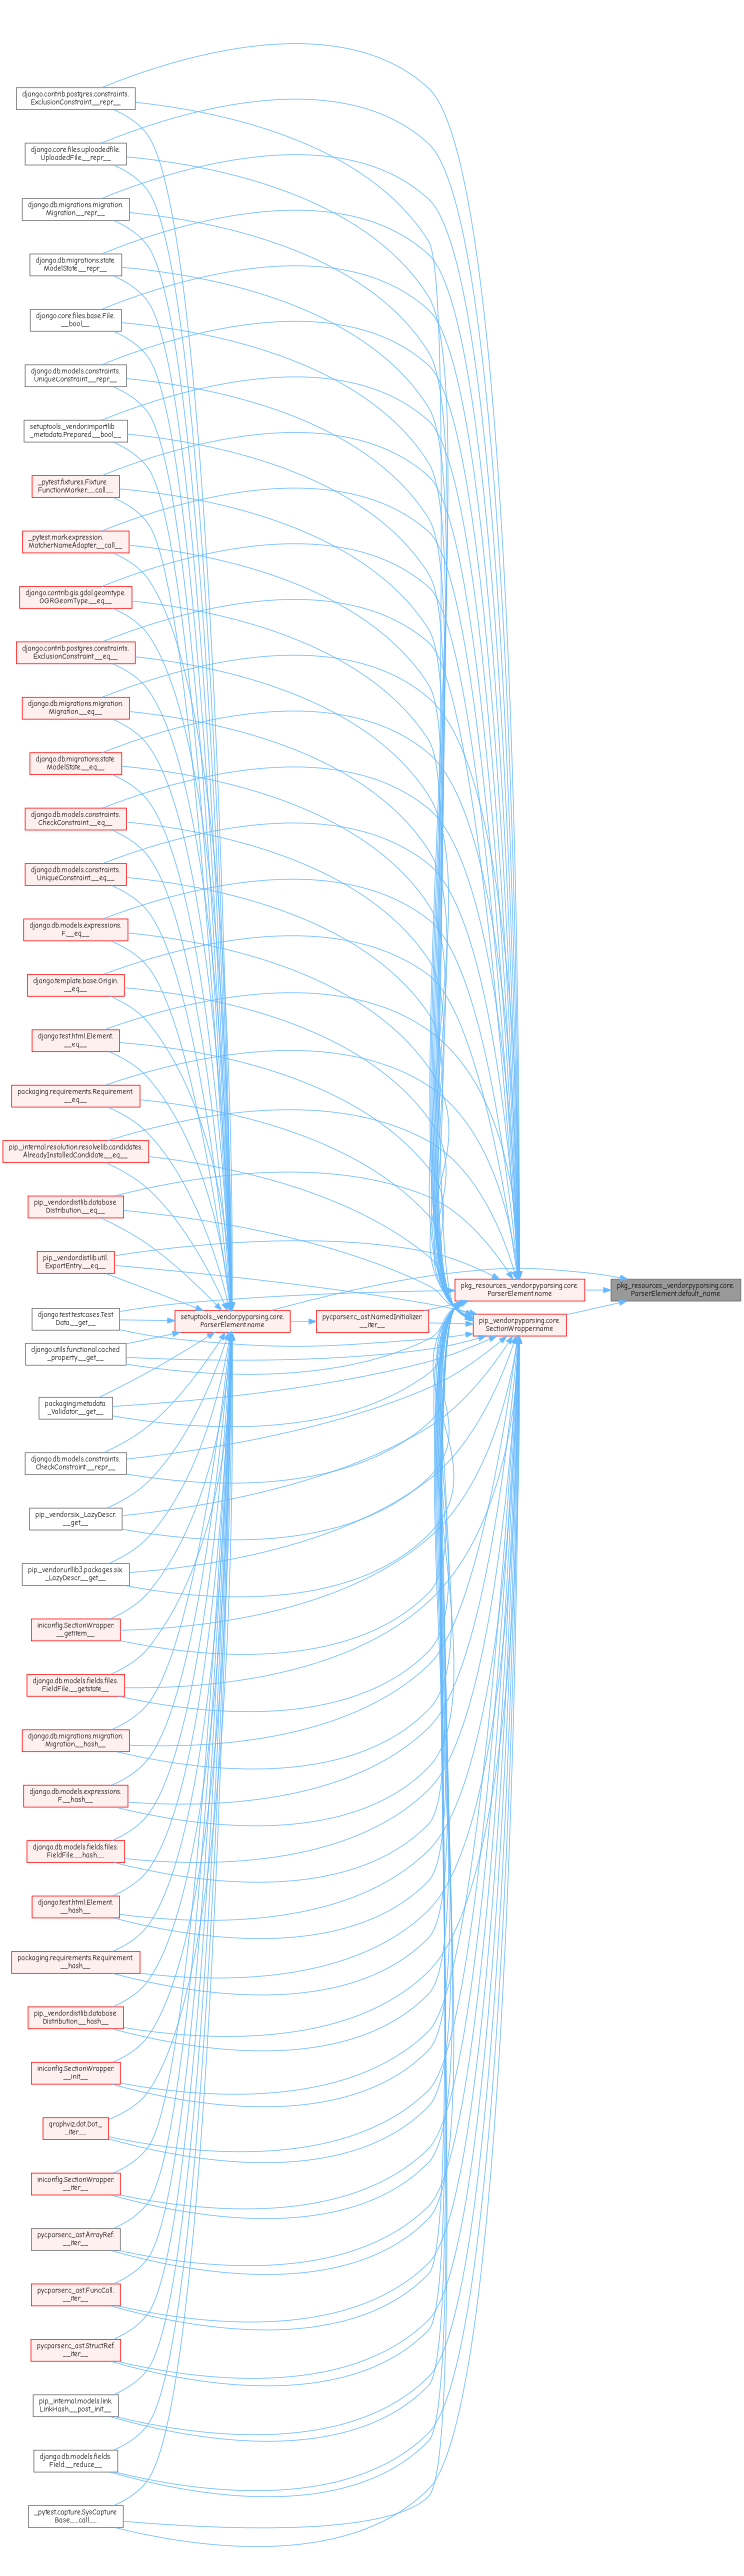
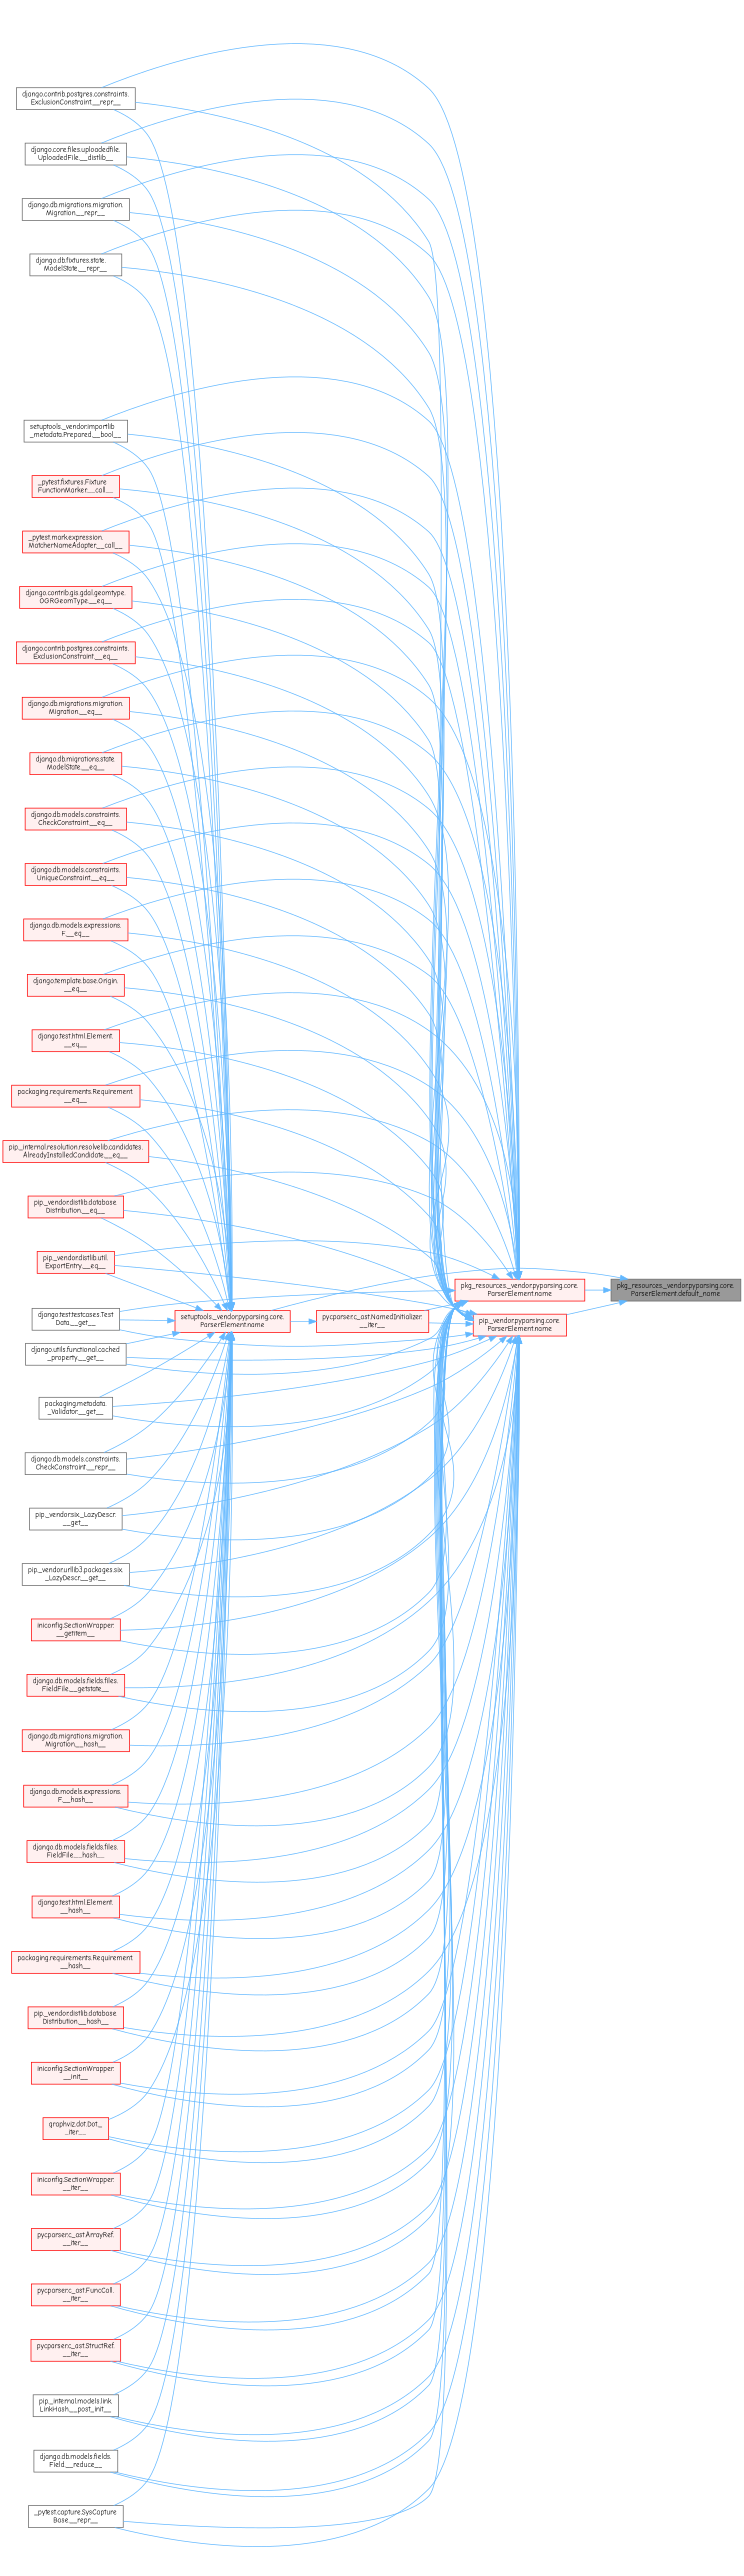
node "django.core.files.uploadedfile. UploadedFile.__repr__": label "django.core.files.uploadedfile. UploadedFile.__repr__" -> "django.core.files.uploadedfile. UploadedFile.__distlib__"
node "django.db.migrations.state. ModelState.__repr__": label "django.db.migrations.state. ModelState.__repr__" -> "django.db.fixtures.state. ModelState.__repr__"
node "django.core.files.base.File. __bool__": removed
node "django.db.models.constraints. UniqueConstraint.__repr__": removed
node "pip._vendor.pyparsing.core. SectionWrapper.name": label "pip._vendor.pyparsing.core. SectionWrapper.name" -> "pip._vendor.pyparsing.core. ParserElement.name"
edge "django.db.migrations.migration. Migration.__hash__" -> "pkg_resources._vendor.pyparsing.core. ParserElement.name": removed
node "pycparser.c_ast.ArrayRef. __iter__": color grey40 -> red
node "_pytest.capture.SysCapture Base.__call__": label "_pytest.capture.SysCapture Base.__call__" -> "_pytest.capture.SysCapture Base.__repr__"
